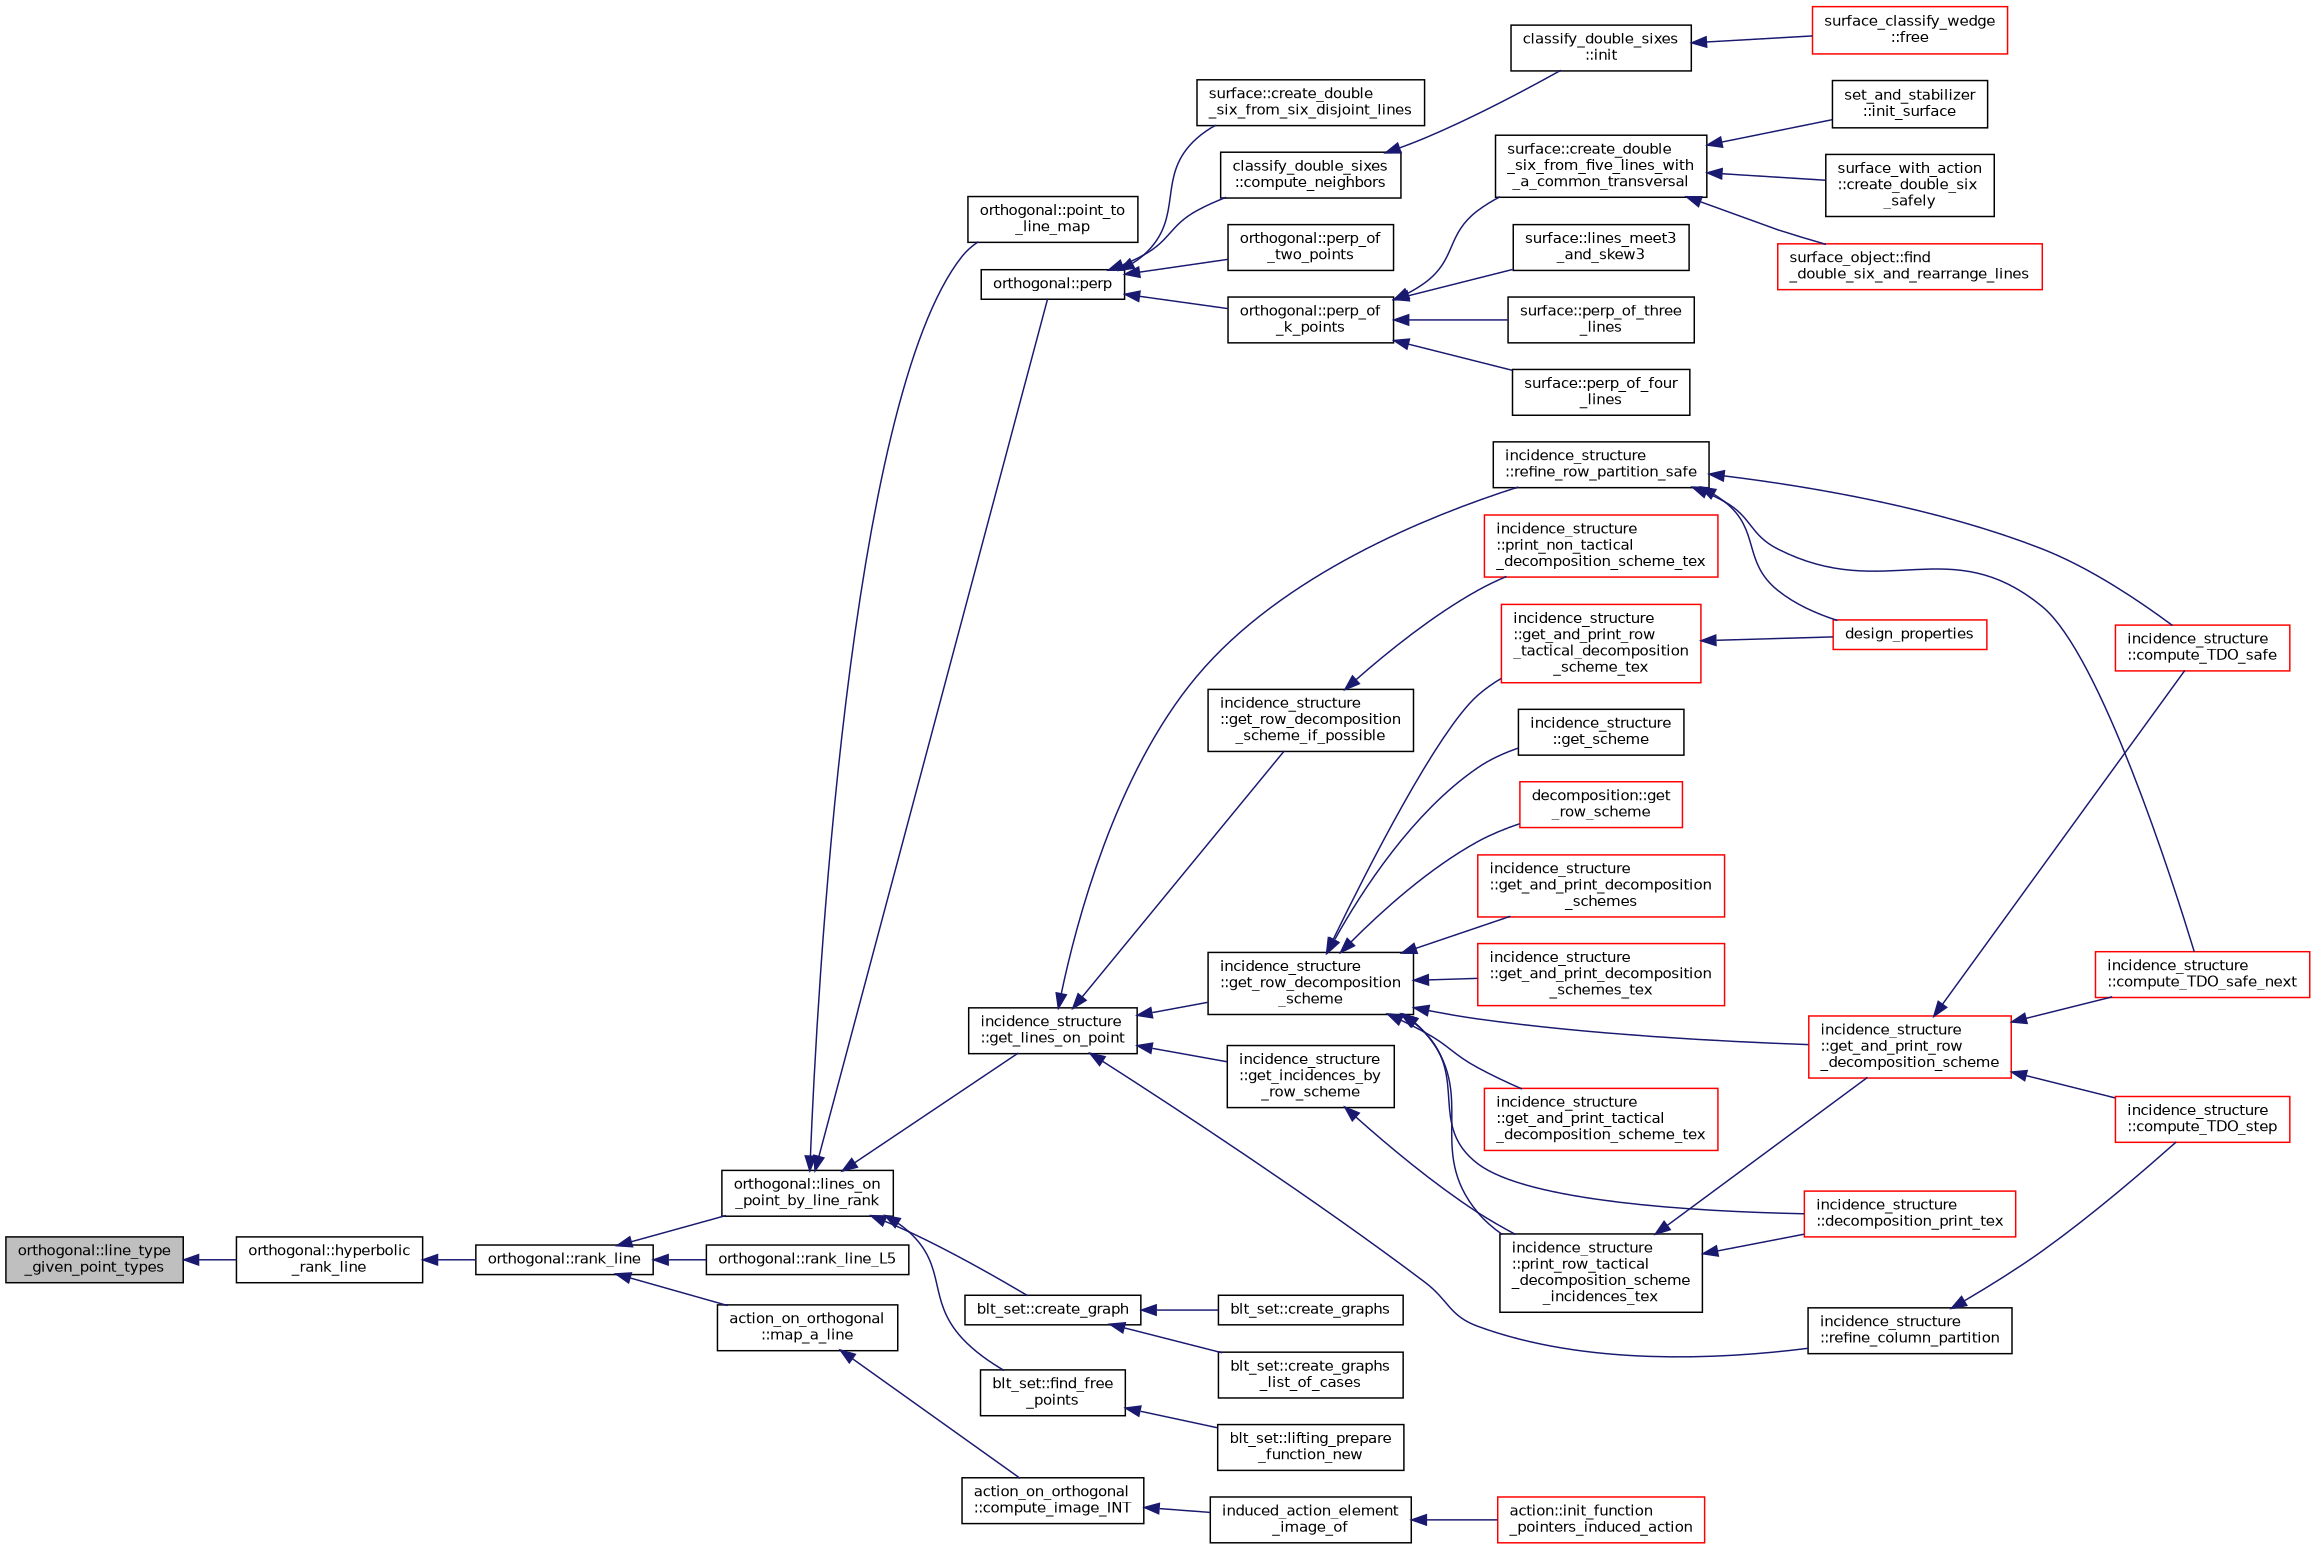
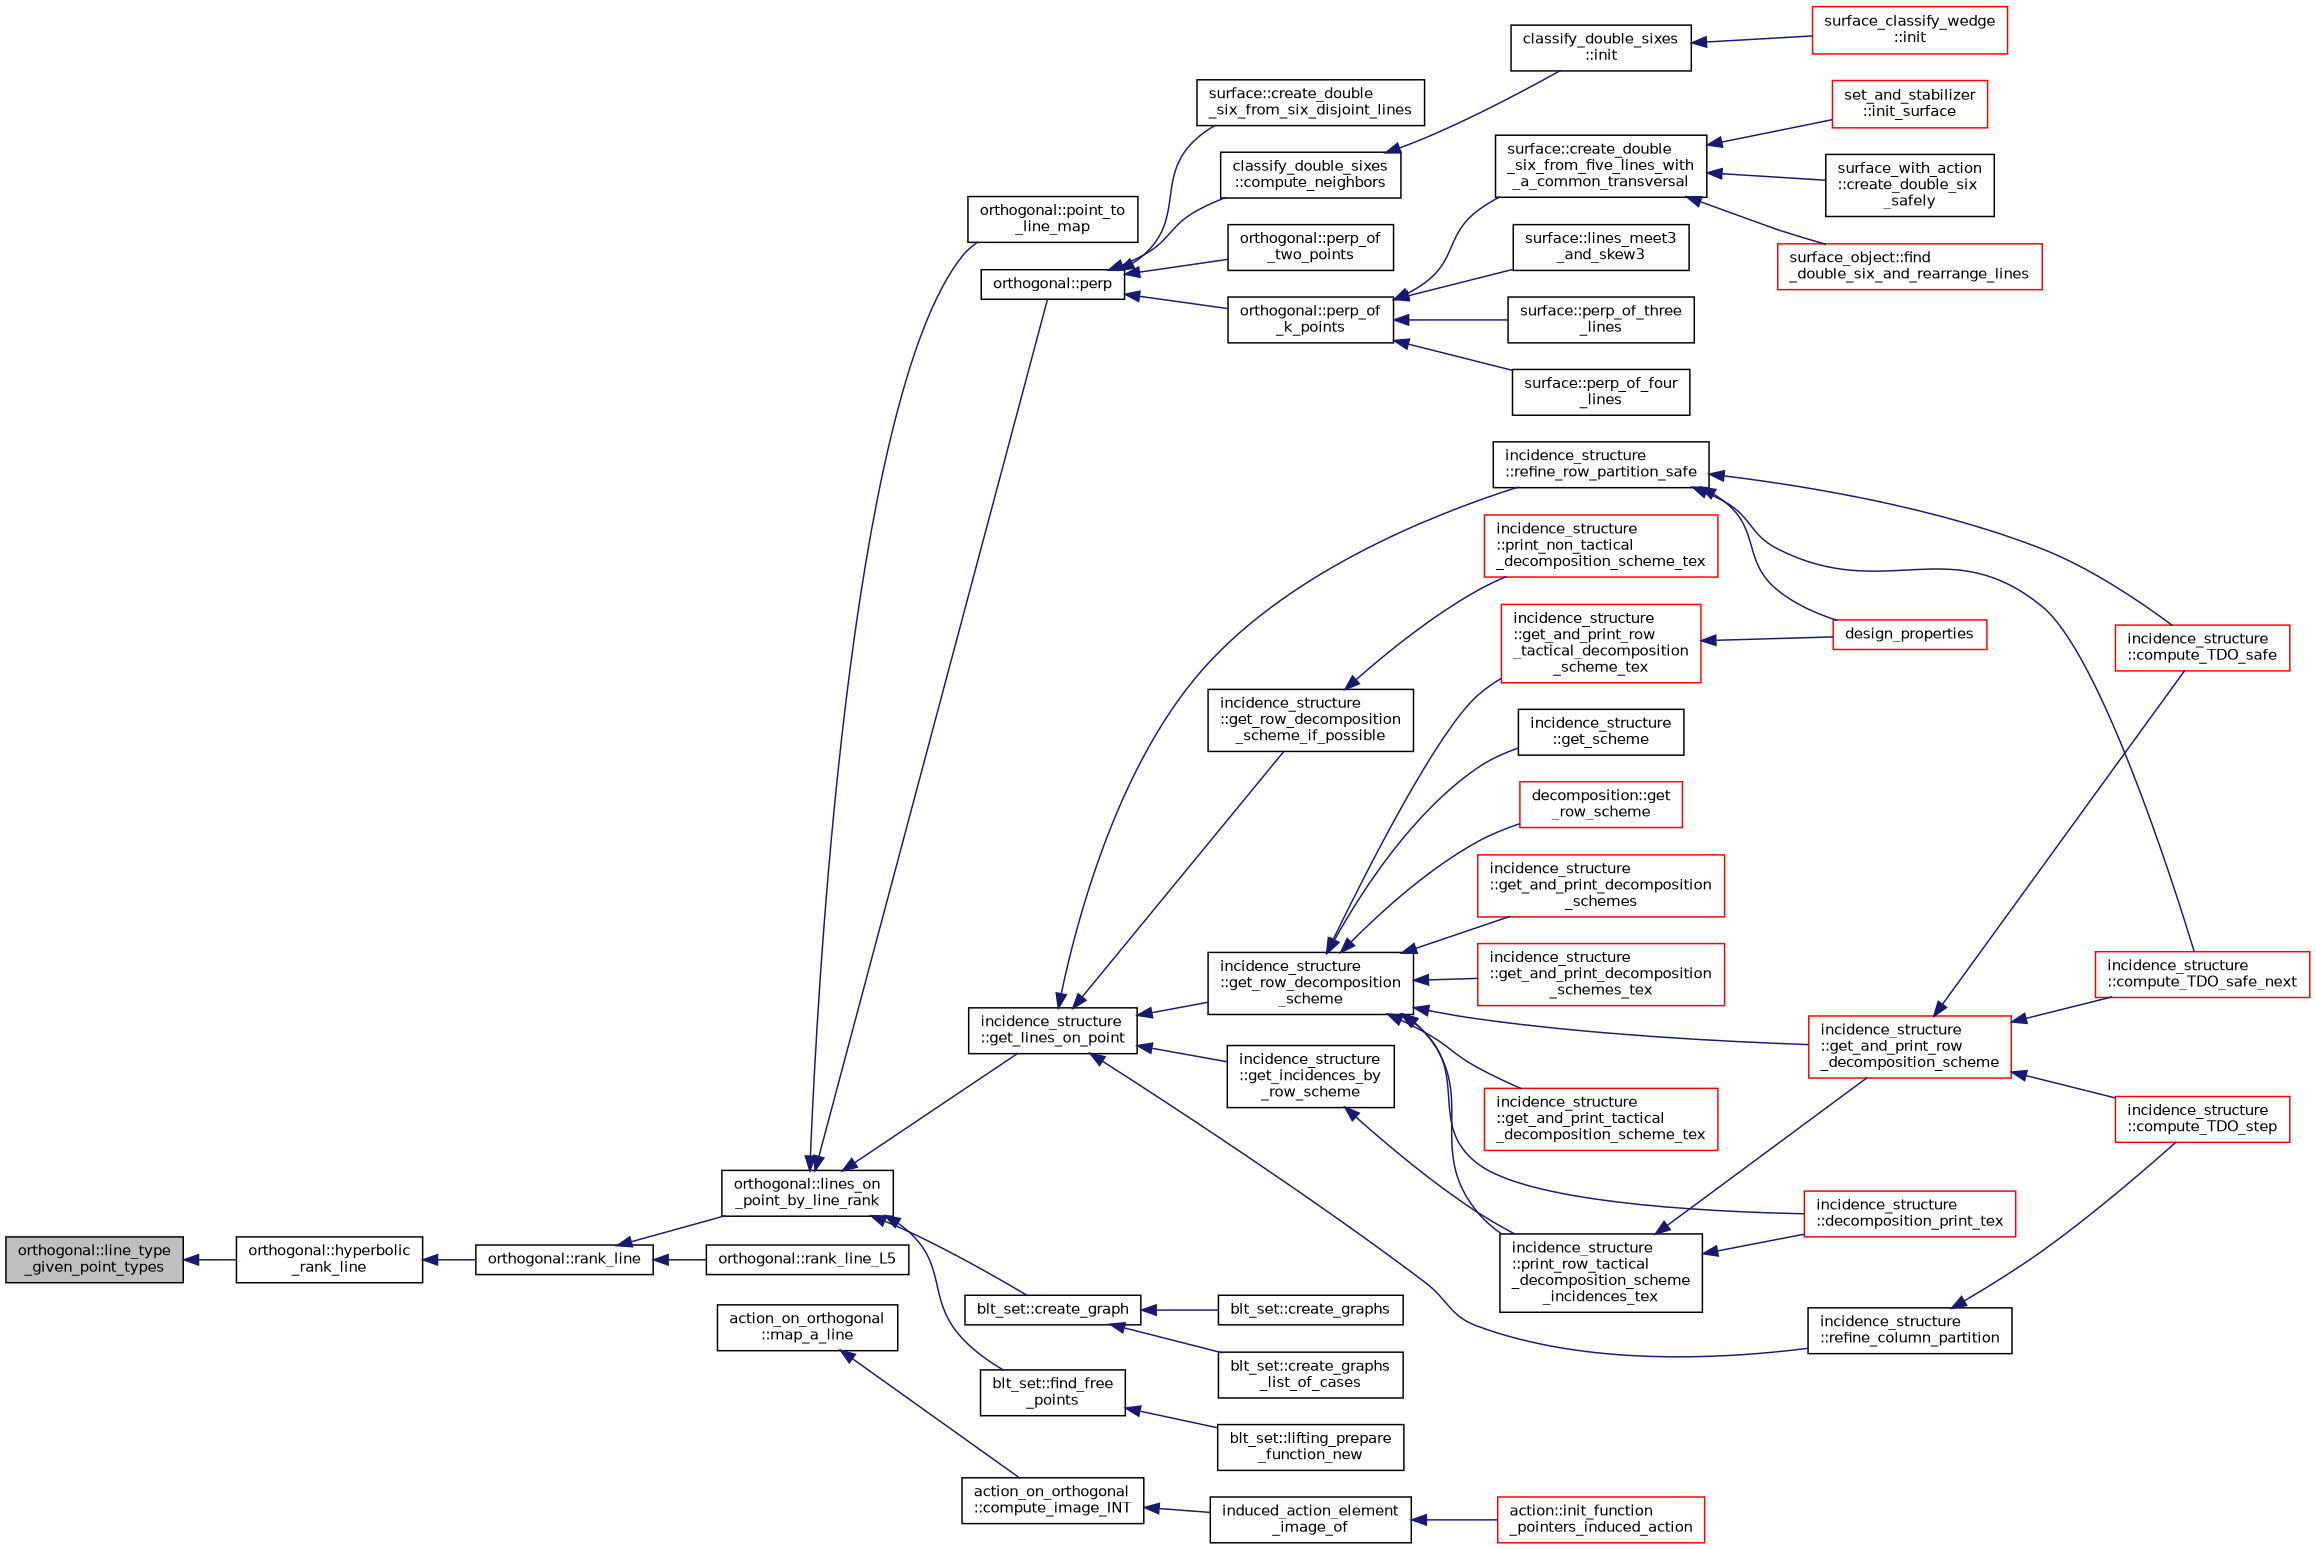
node "surface_classify_wedge ::free": label "surface_classify_wedge ::free" -> "surface_classify_wedge ::init"
node "set_and_stabilizer ::init_surface": color black -> red
edge "action_on_orthogonal ::map_a_line" -> "orthogonal::rank_line": removed
